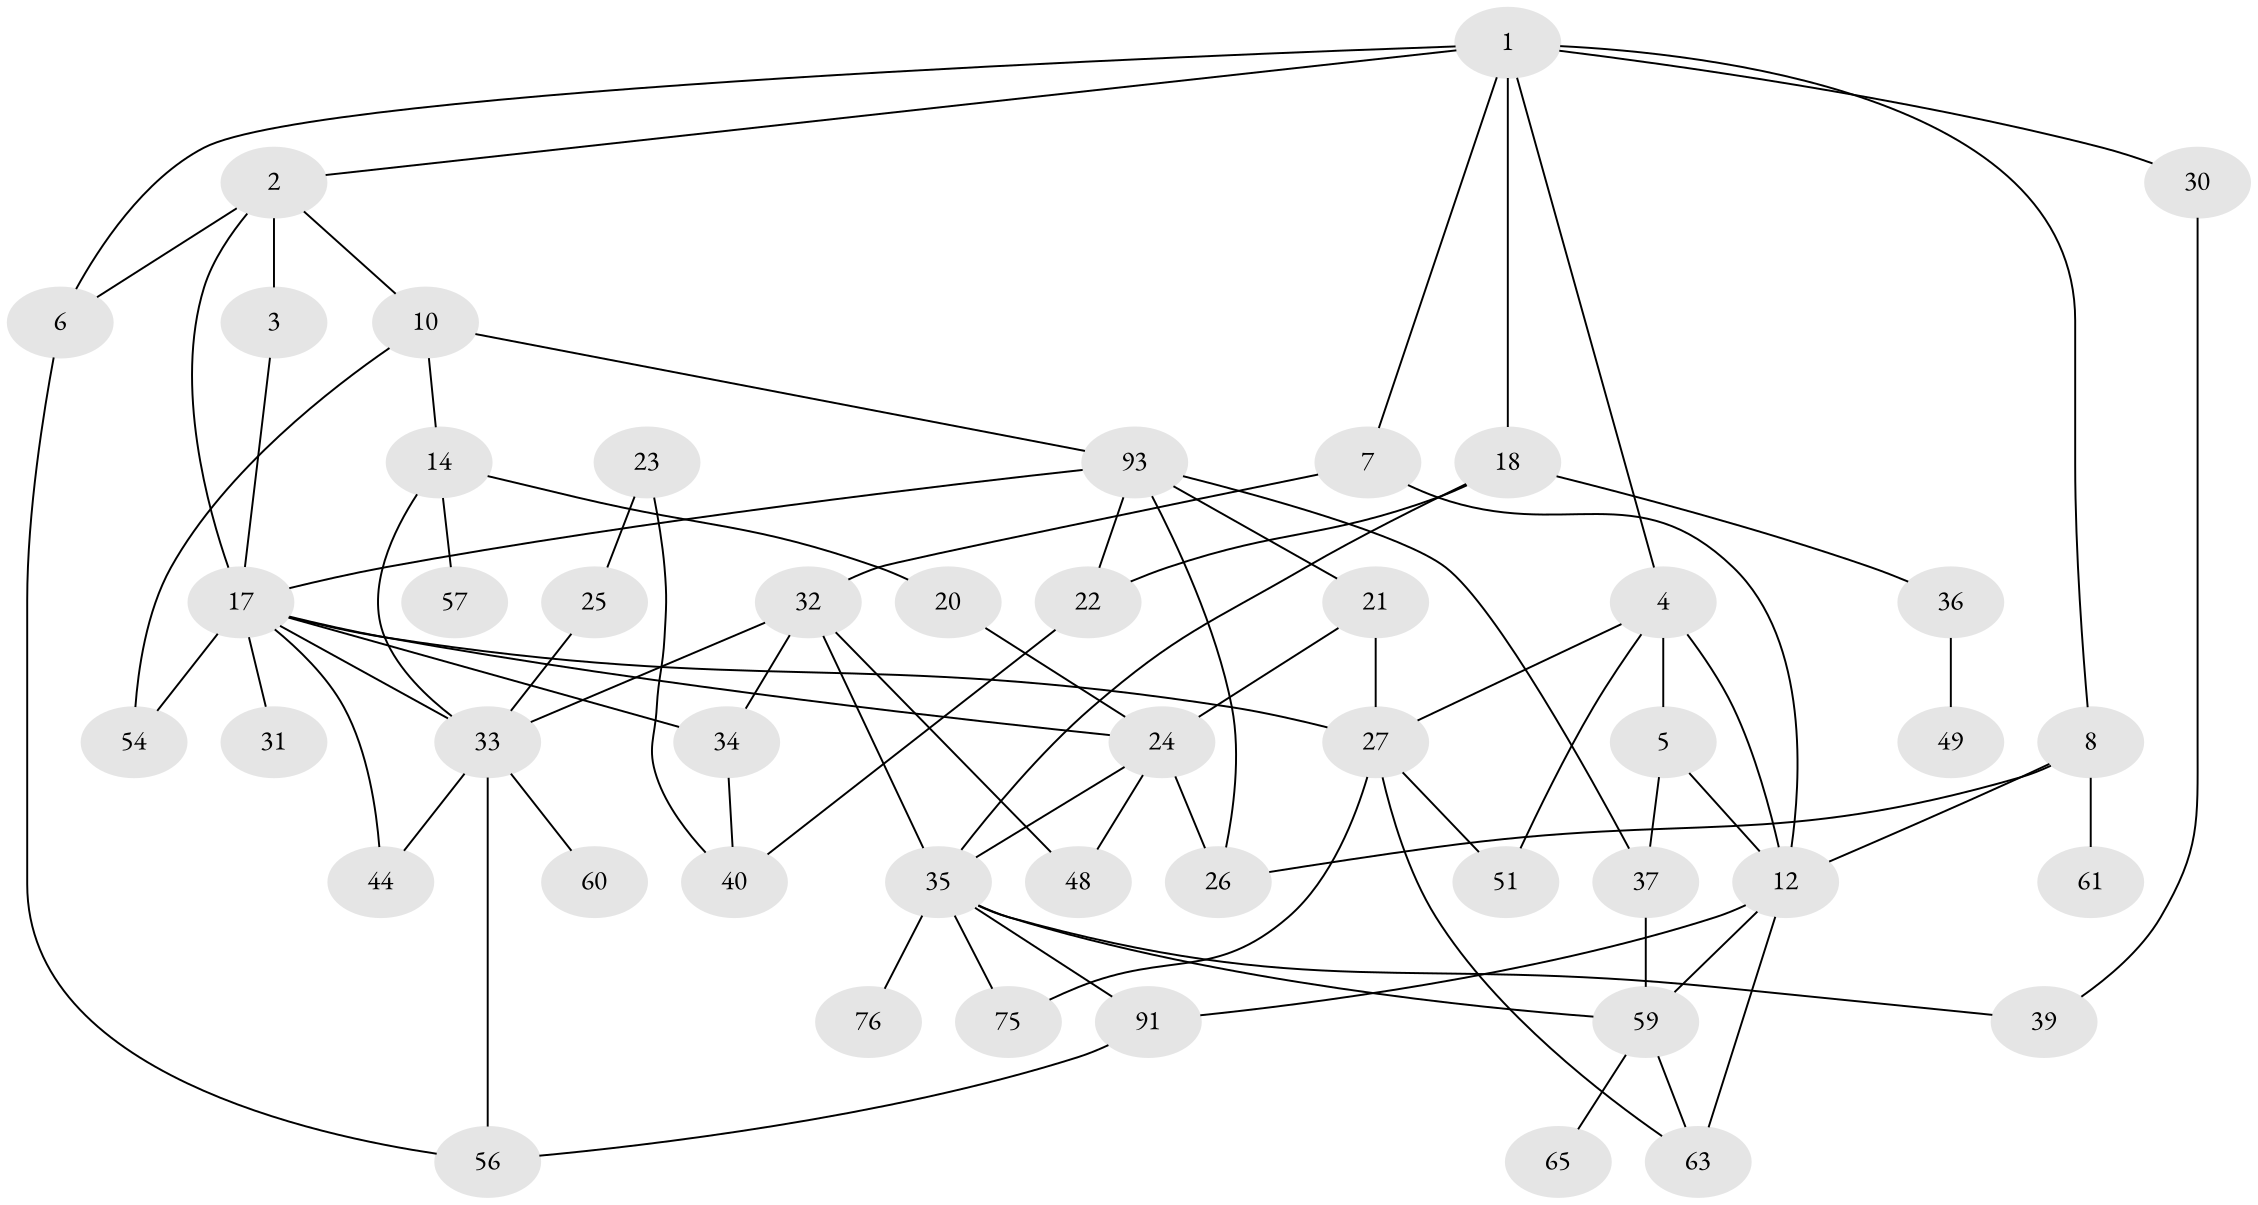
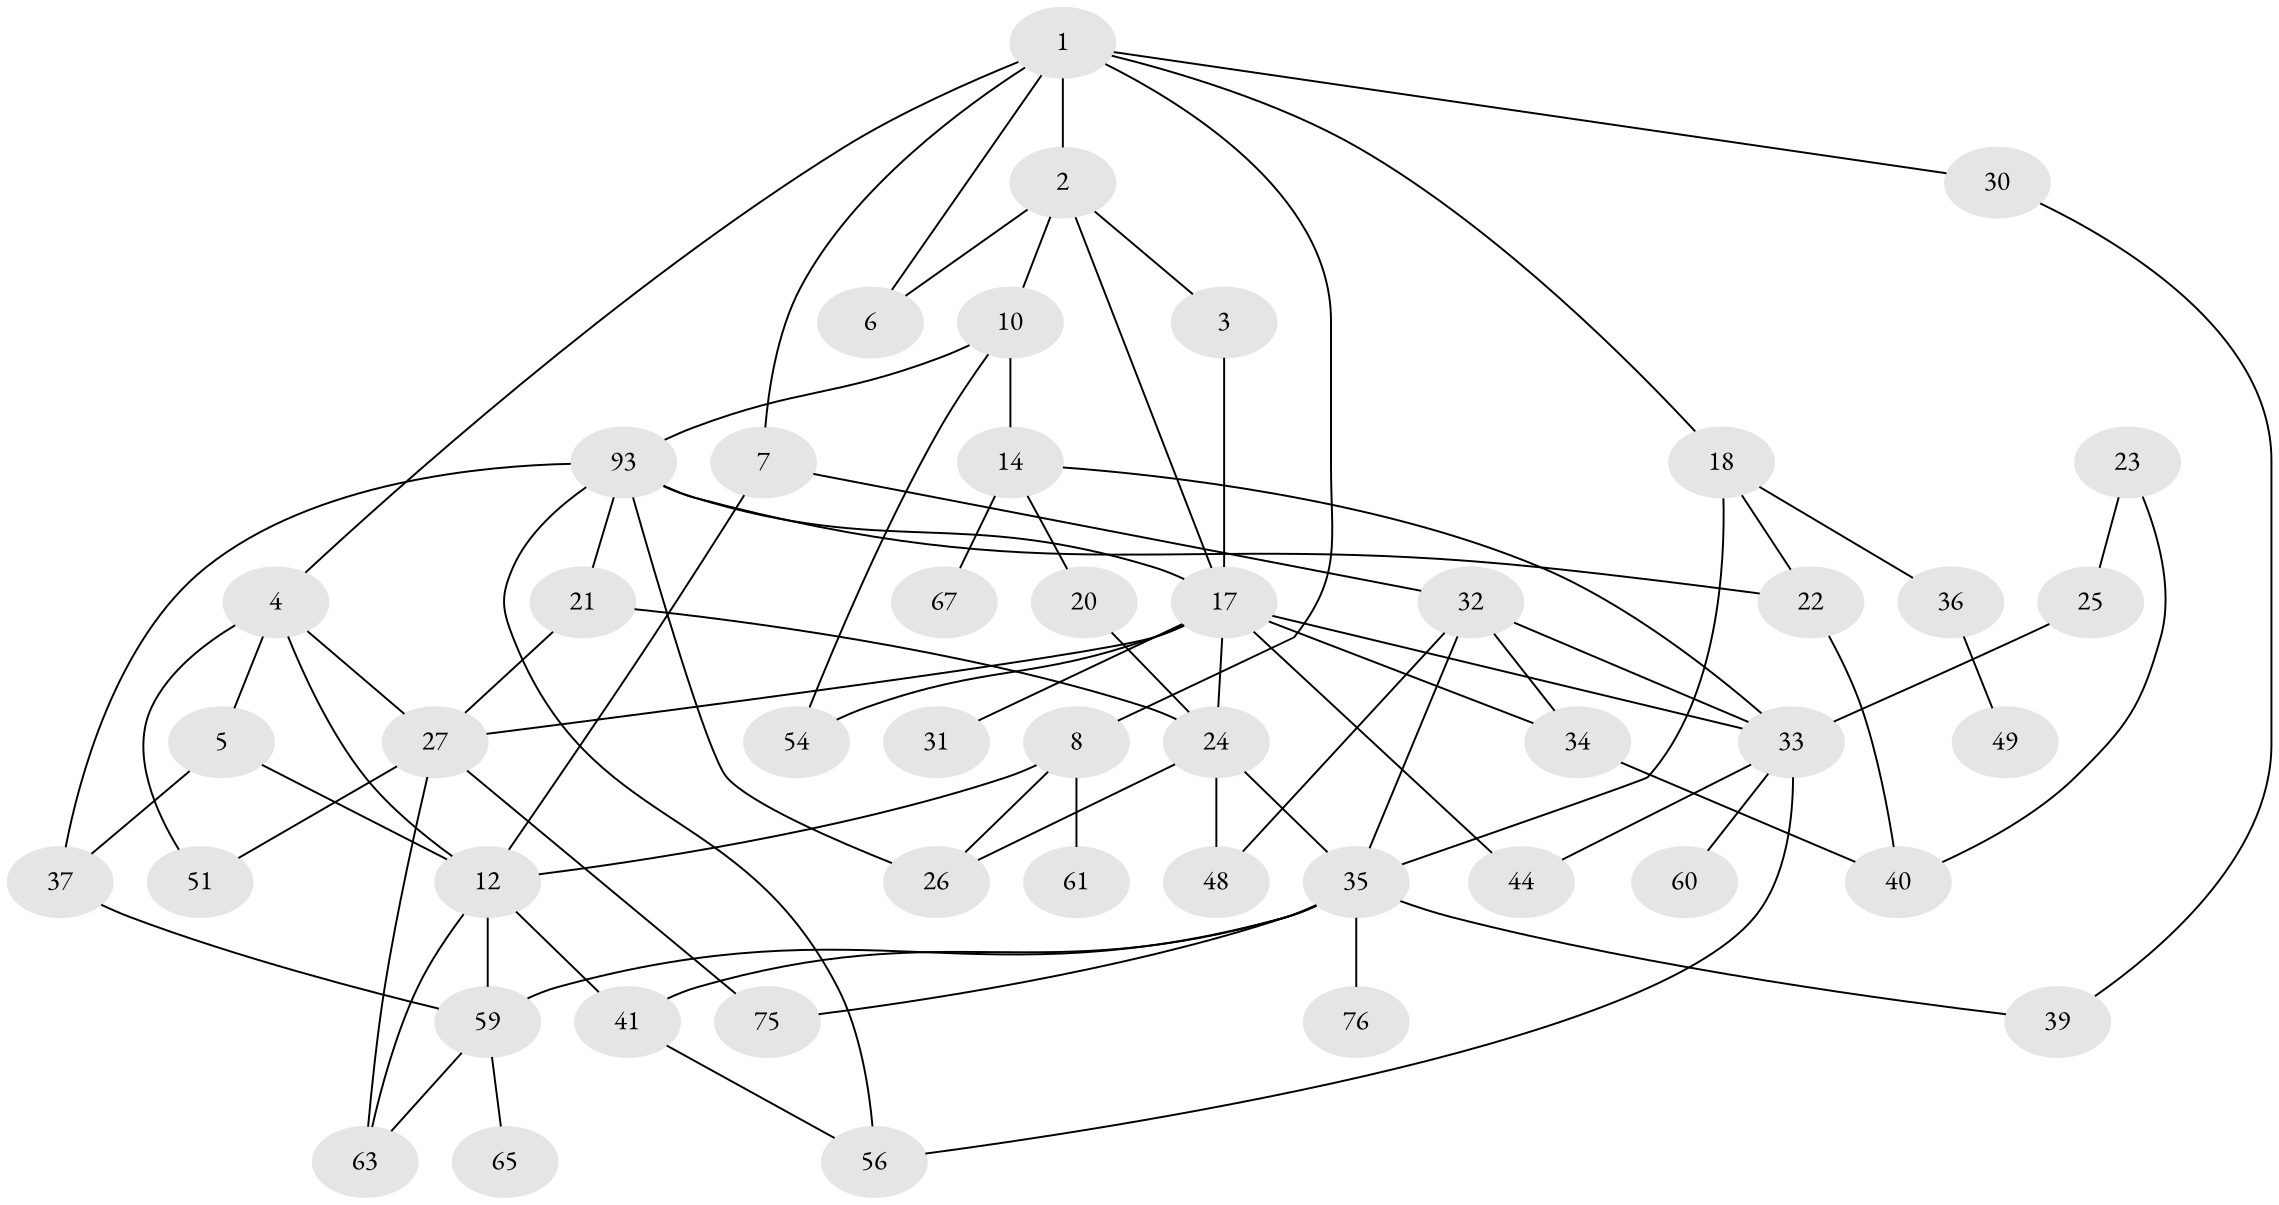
node "57": label "57" -> "67"
edge "6" -- "56": now "93" -- "56"
node "91": label "91" -> "41"
